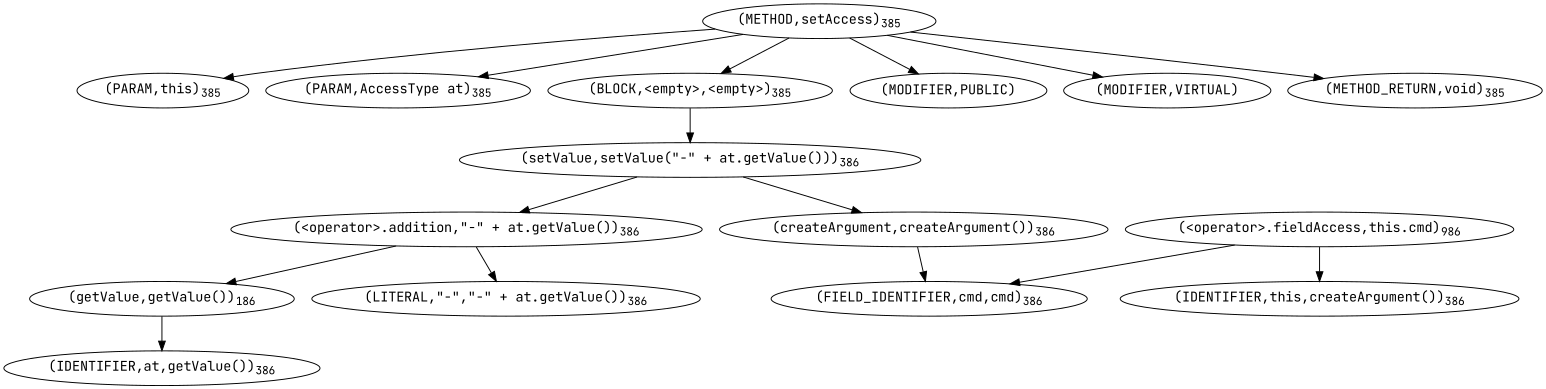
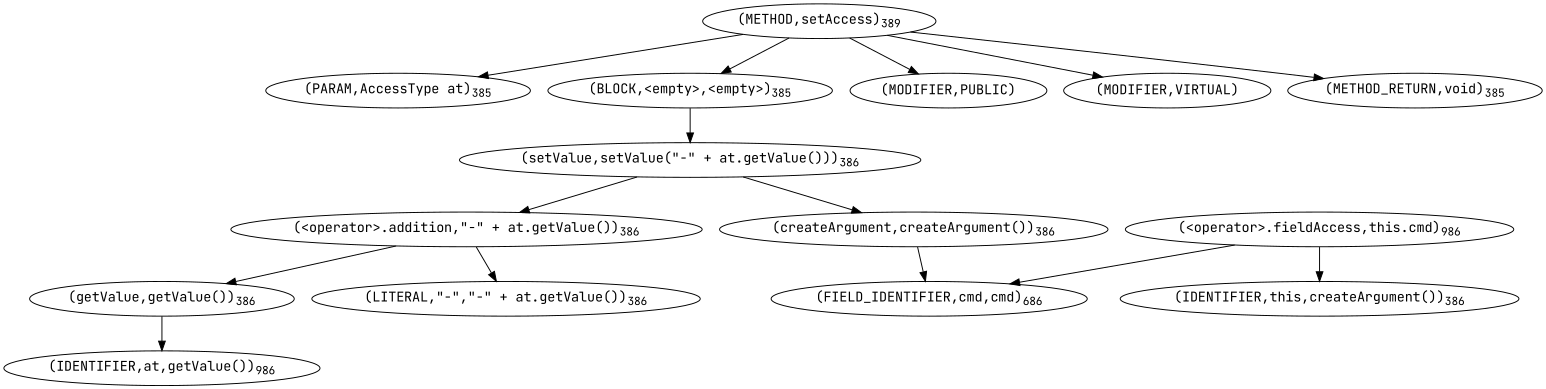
node "(METHOD,setAccess)": text "385" -> "389"
node "(PARAM,this)": removed
node "(getValue,getValue())": text "186" -> "386"
node "(FIELD_IDENTIFIER,cmd,cmd)": text "386" -> "686"
node "(IDENTIFIER,at,getValue())": text "386" -> "986"
